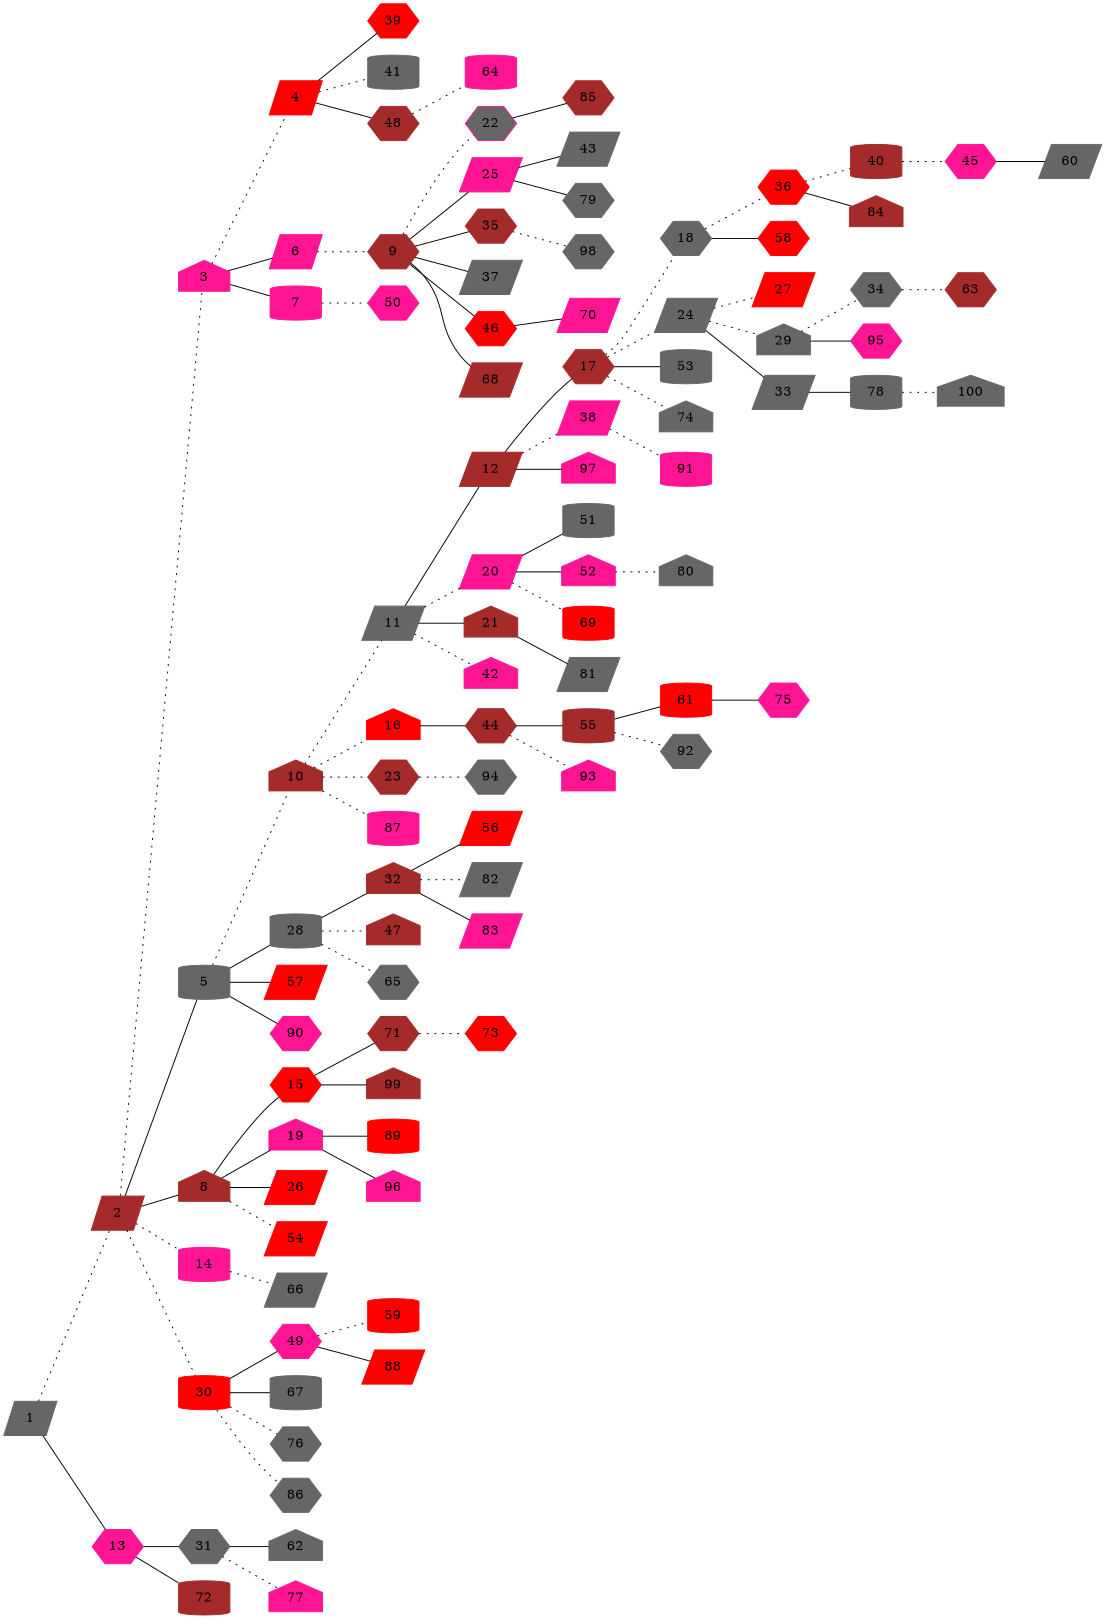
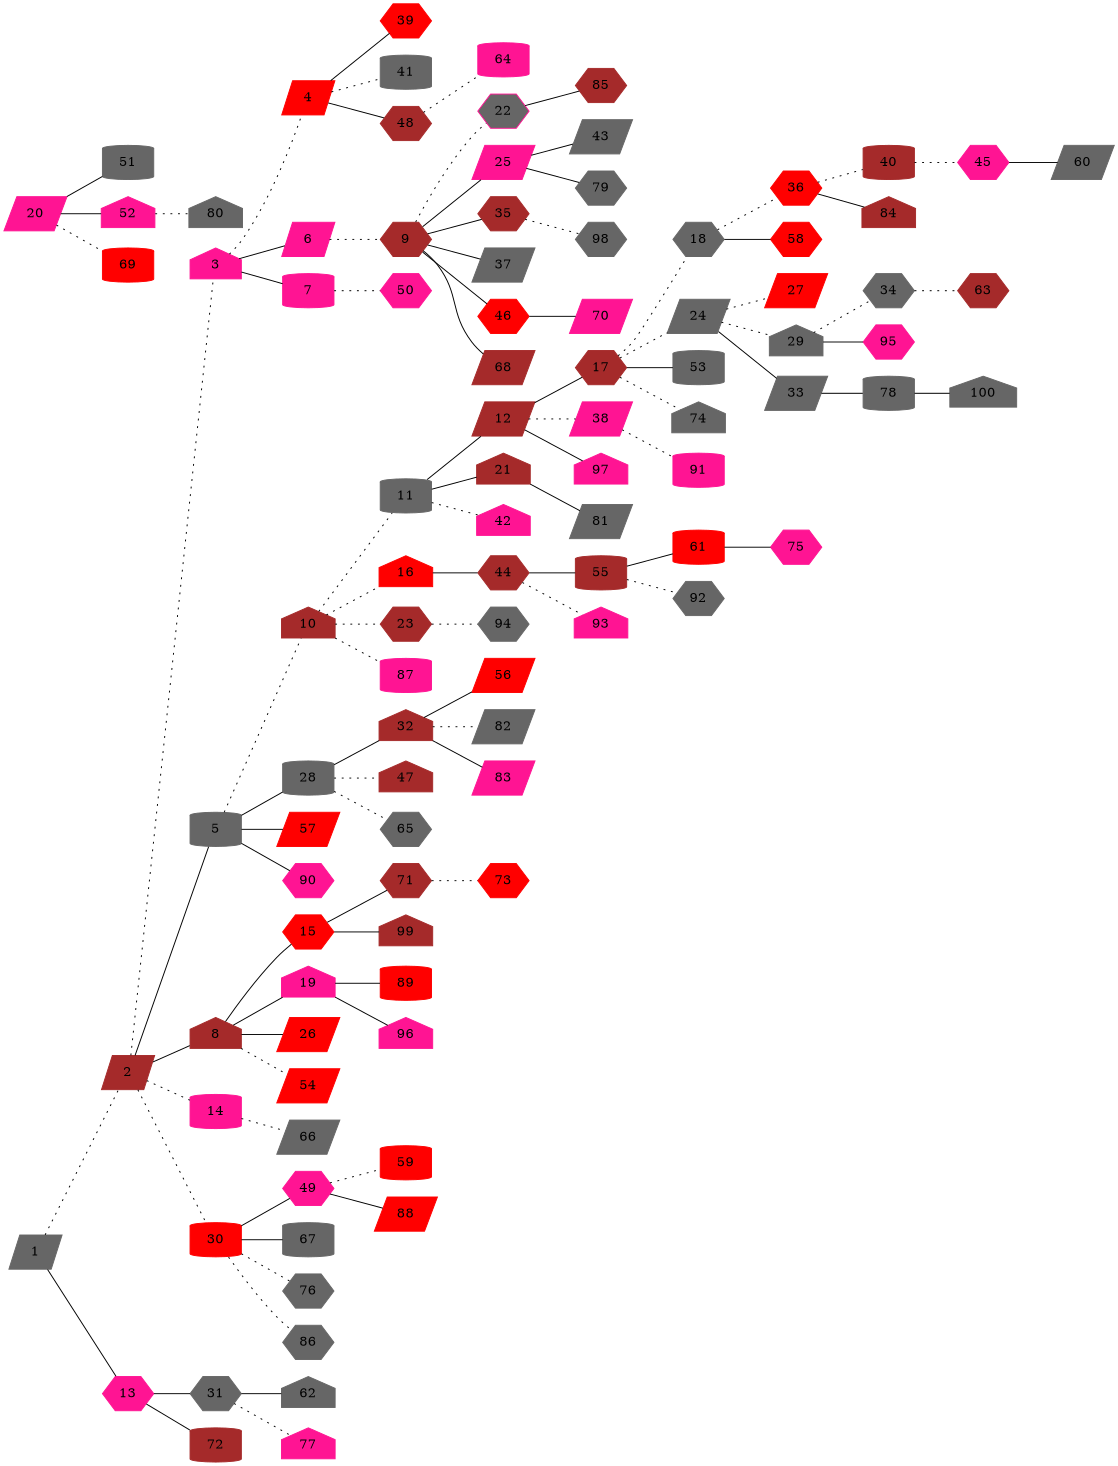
edge "78" -- "100": style dotted -> solid
edge "20" -- "11": removed
node "11": shape parallelogram -> cylinder
